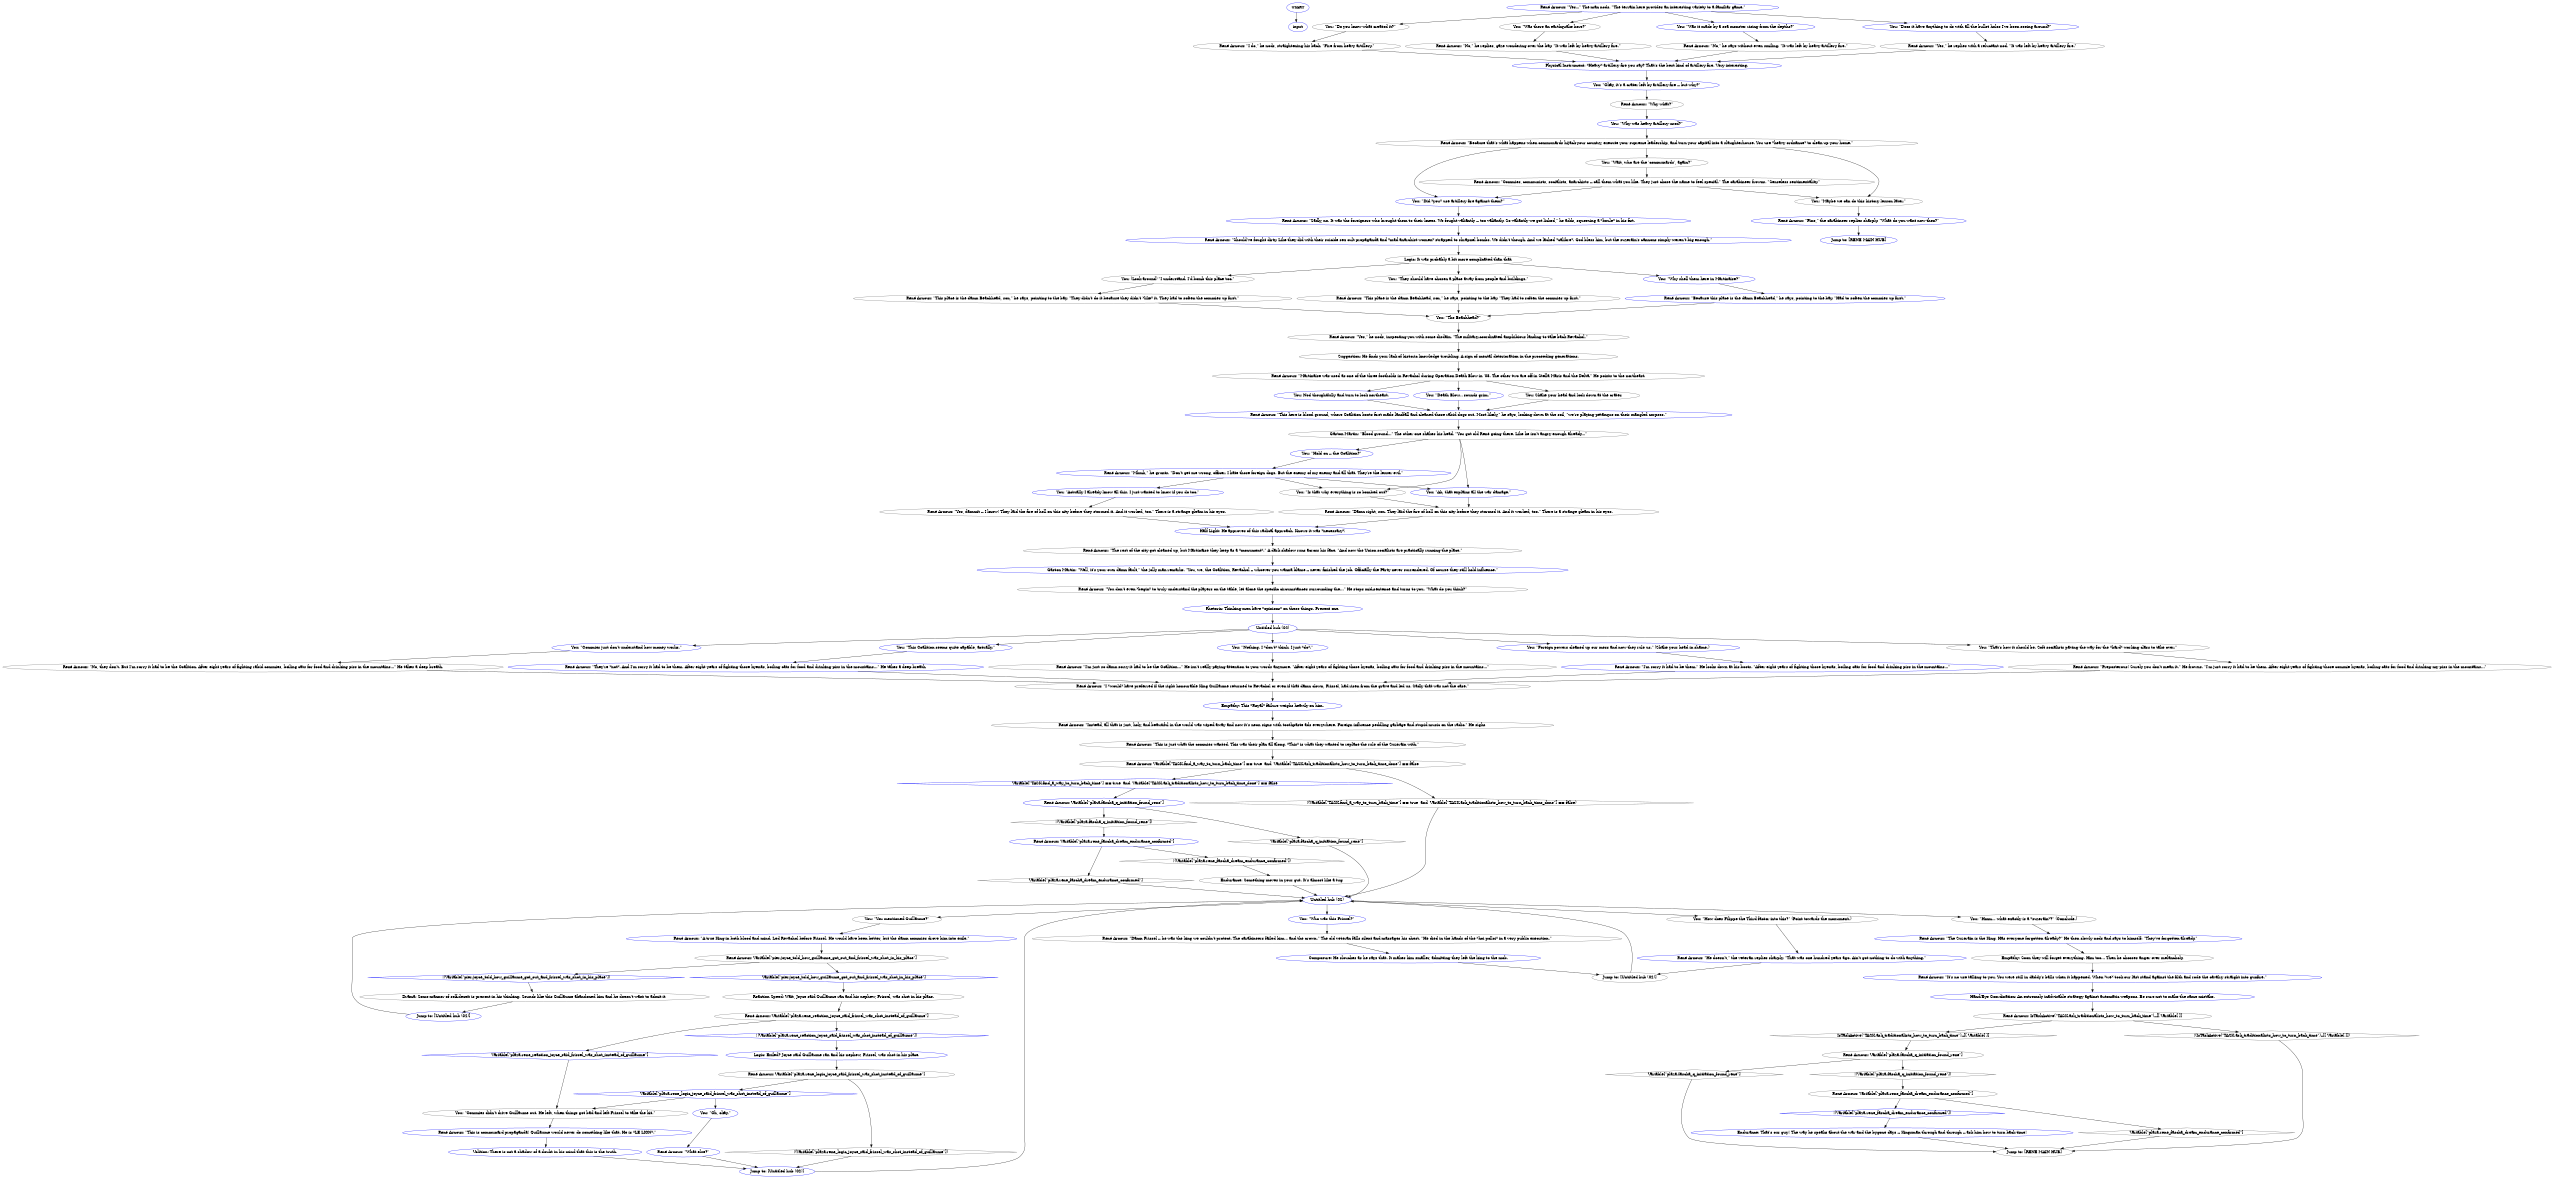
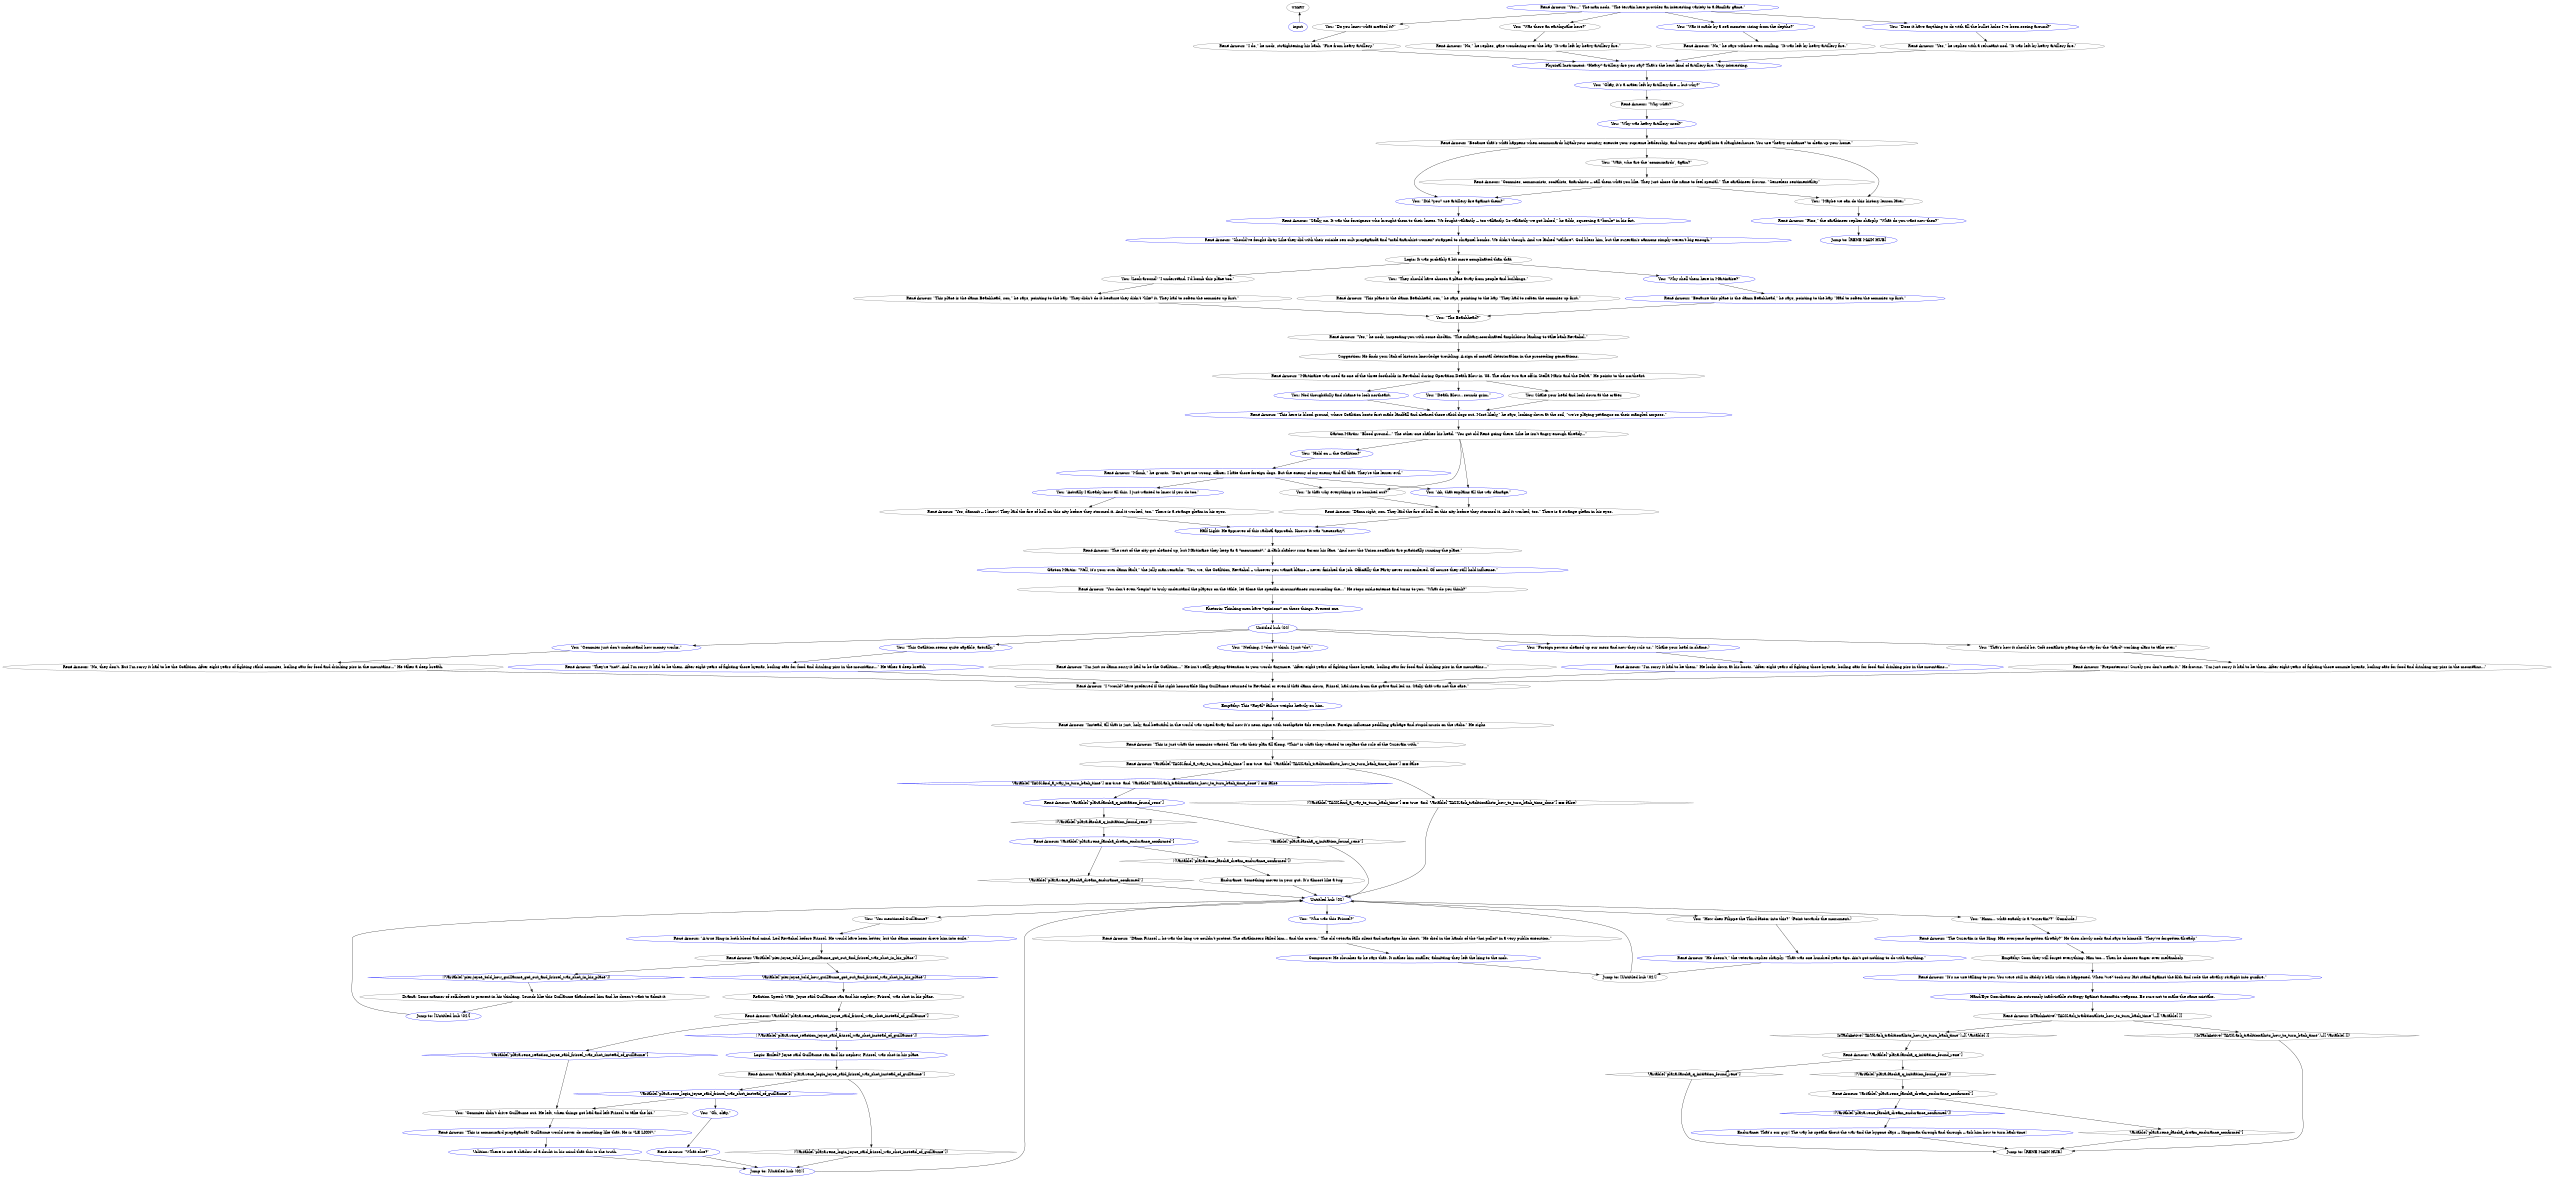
node "START": color blue -> gray40
edge "START" -> "input": reversed
node "You: Nod thoughtfully and turn to look northeast.": label "You: Nod thoughtfully and turn to look northeast." -> "You: Nod thoughtfully and shame to look northeast."
